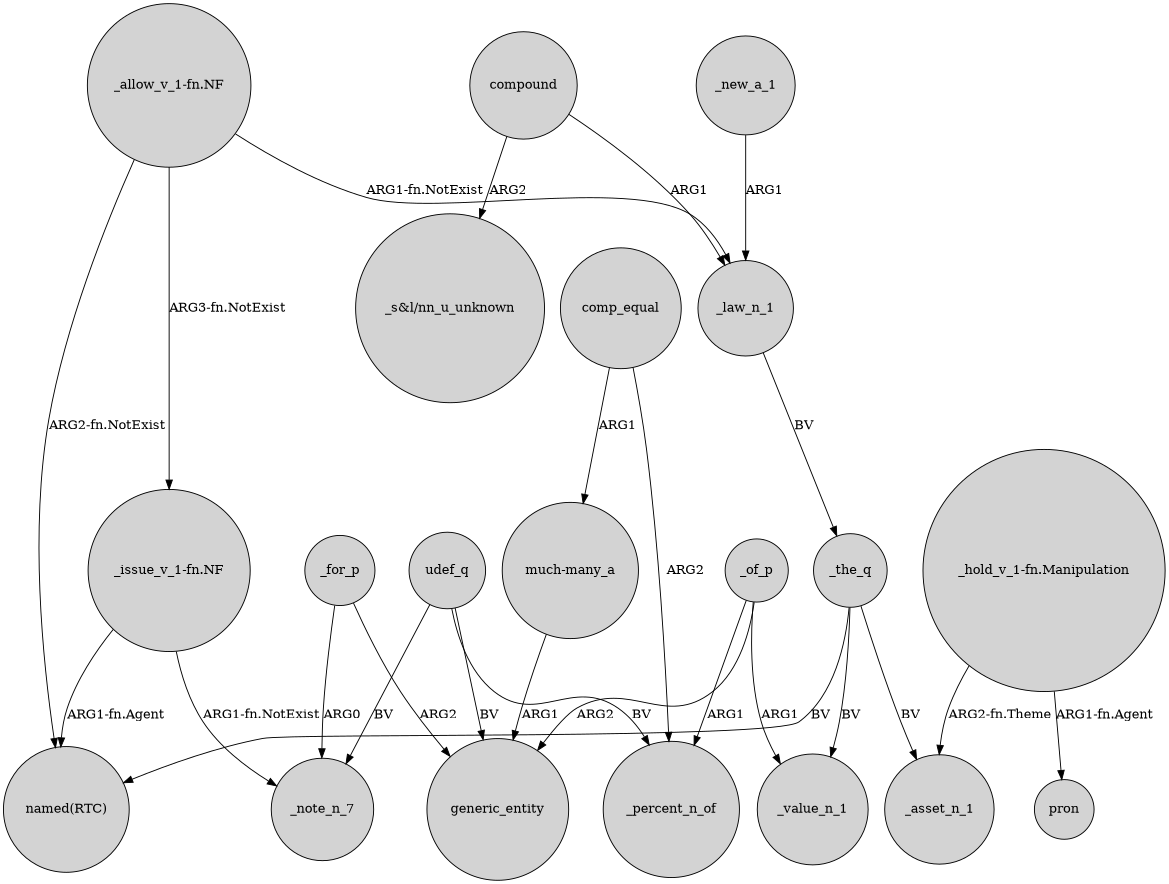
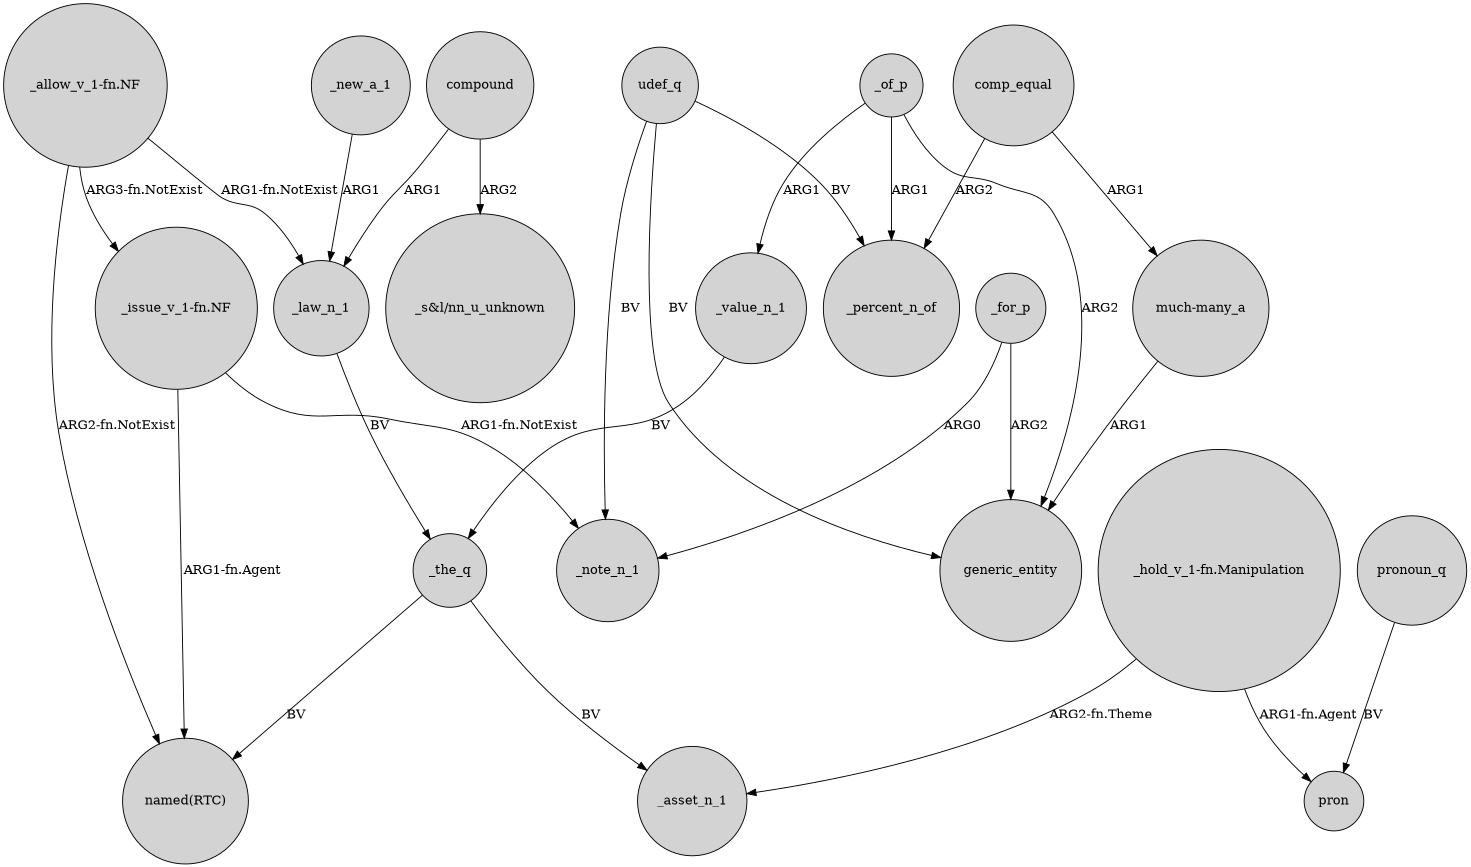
node "pronoun_q": added
edge "_the_q" -> "_value_n_1": reversed
node "_note_n_7": label "_note_n_7" -> "_note_n_1"
